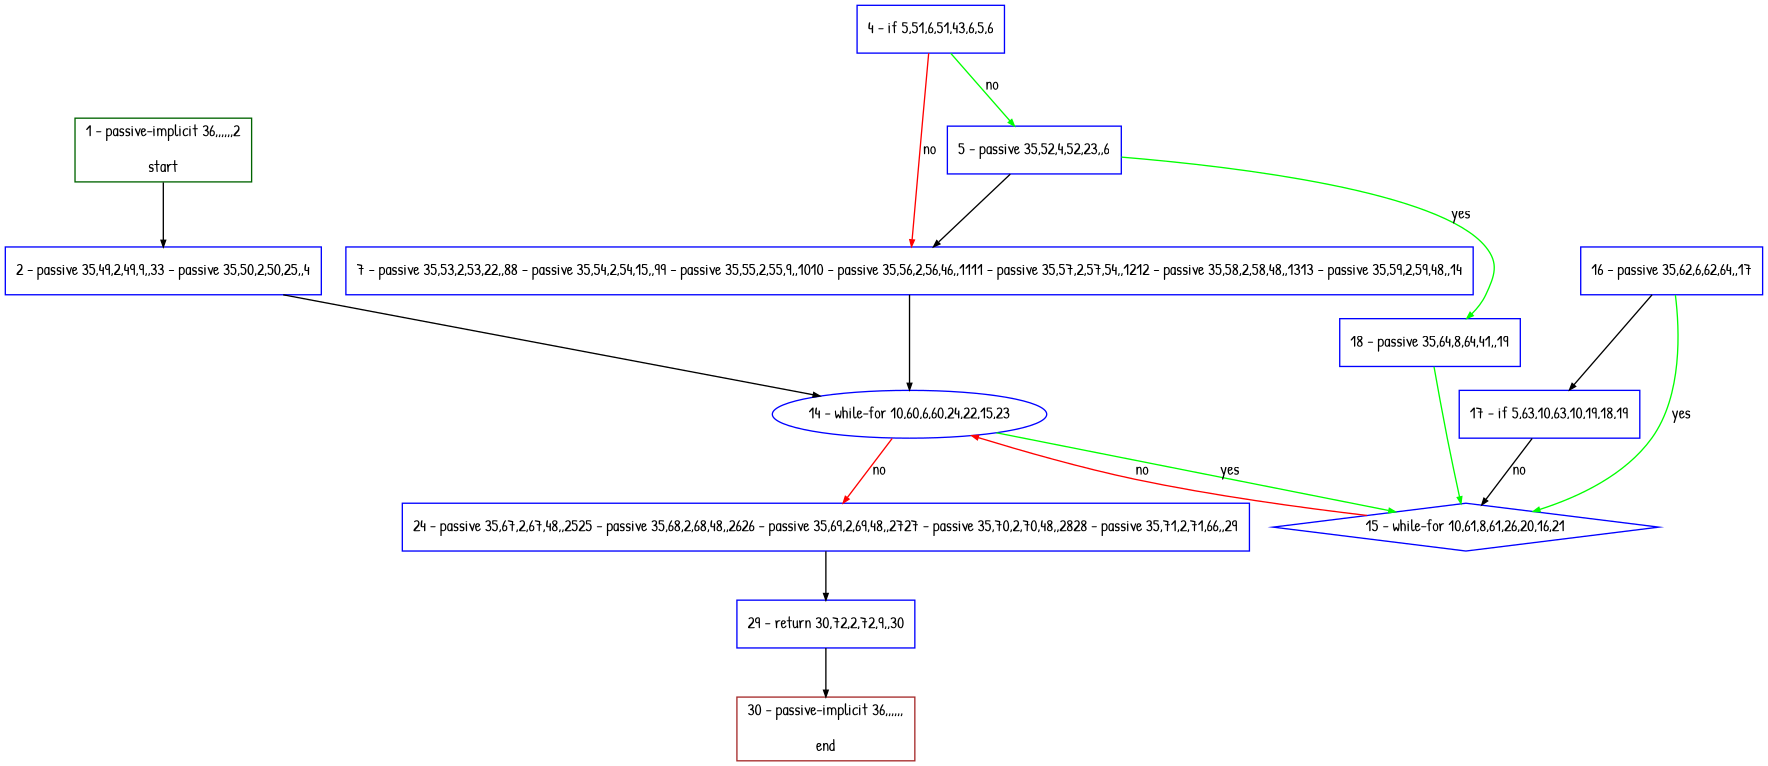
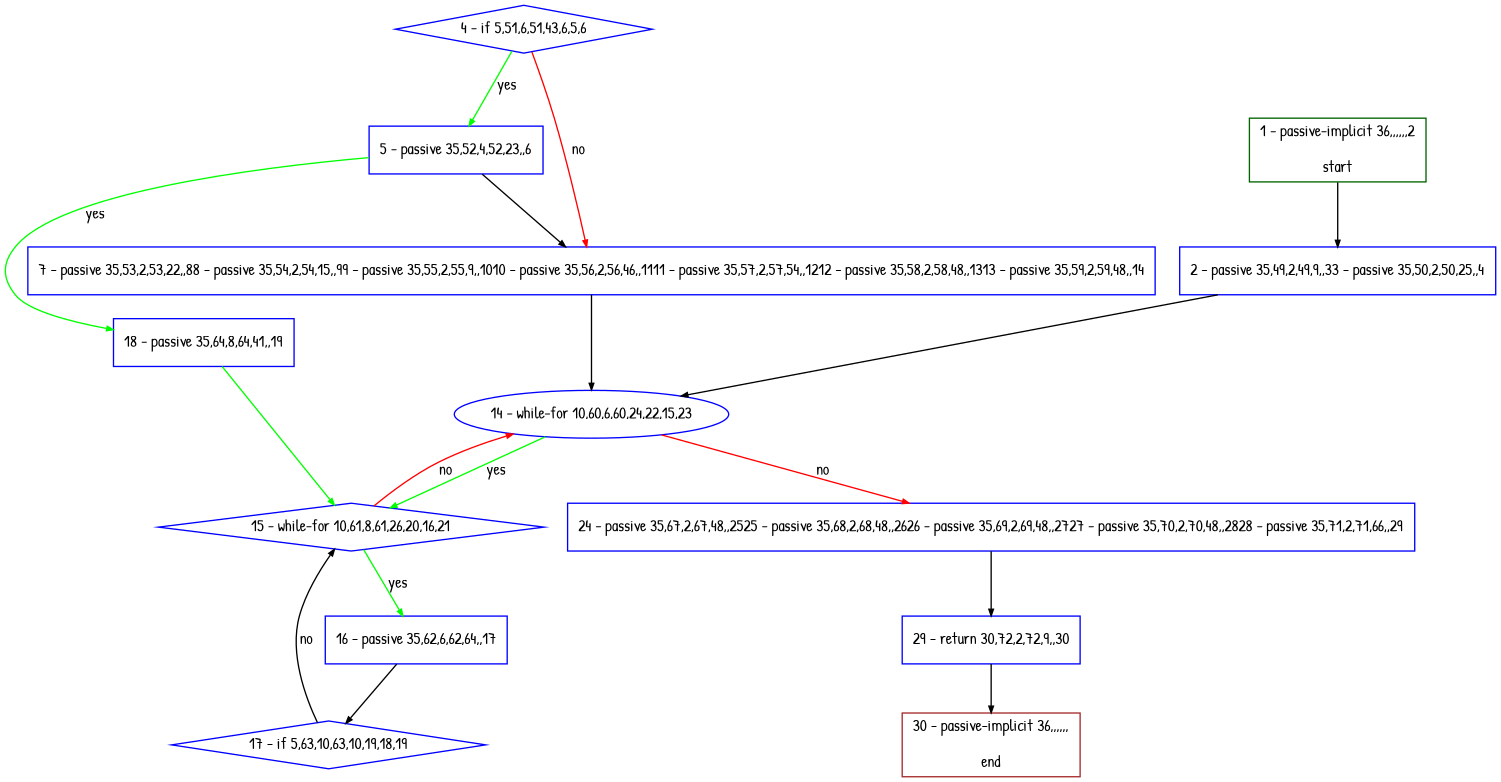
node "4 - if 5,51,6,51,43,6,5,6": shape box -> diamond
edge "4 - if 5,51,6,51,43,6,5,6" -> "5 - passive 35,52,4,52,23,,6": label "no" -> "yes"
node "17 - if 5,63,10,63,10,19,18,19": shape box -> diamond
edge "16 - passive 35,62,6,62,64,,17" -> "15 - while-for 10,61,8,61,26,20,16,21": reversed
